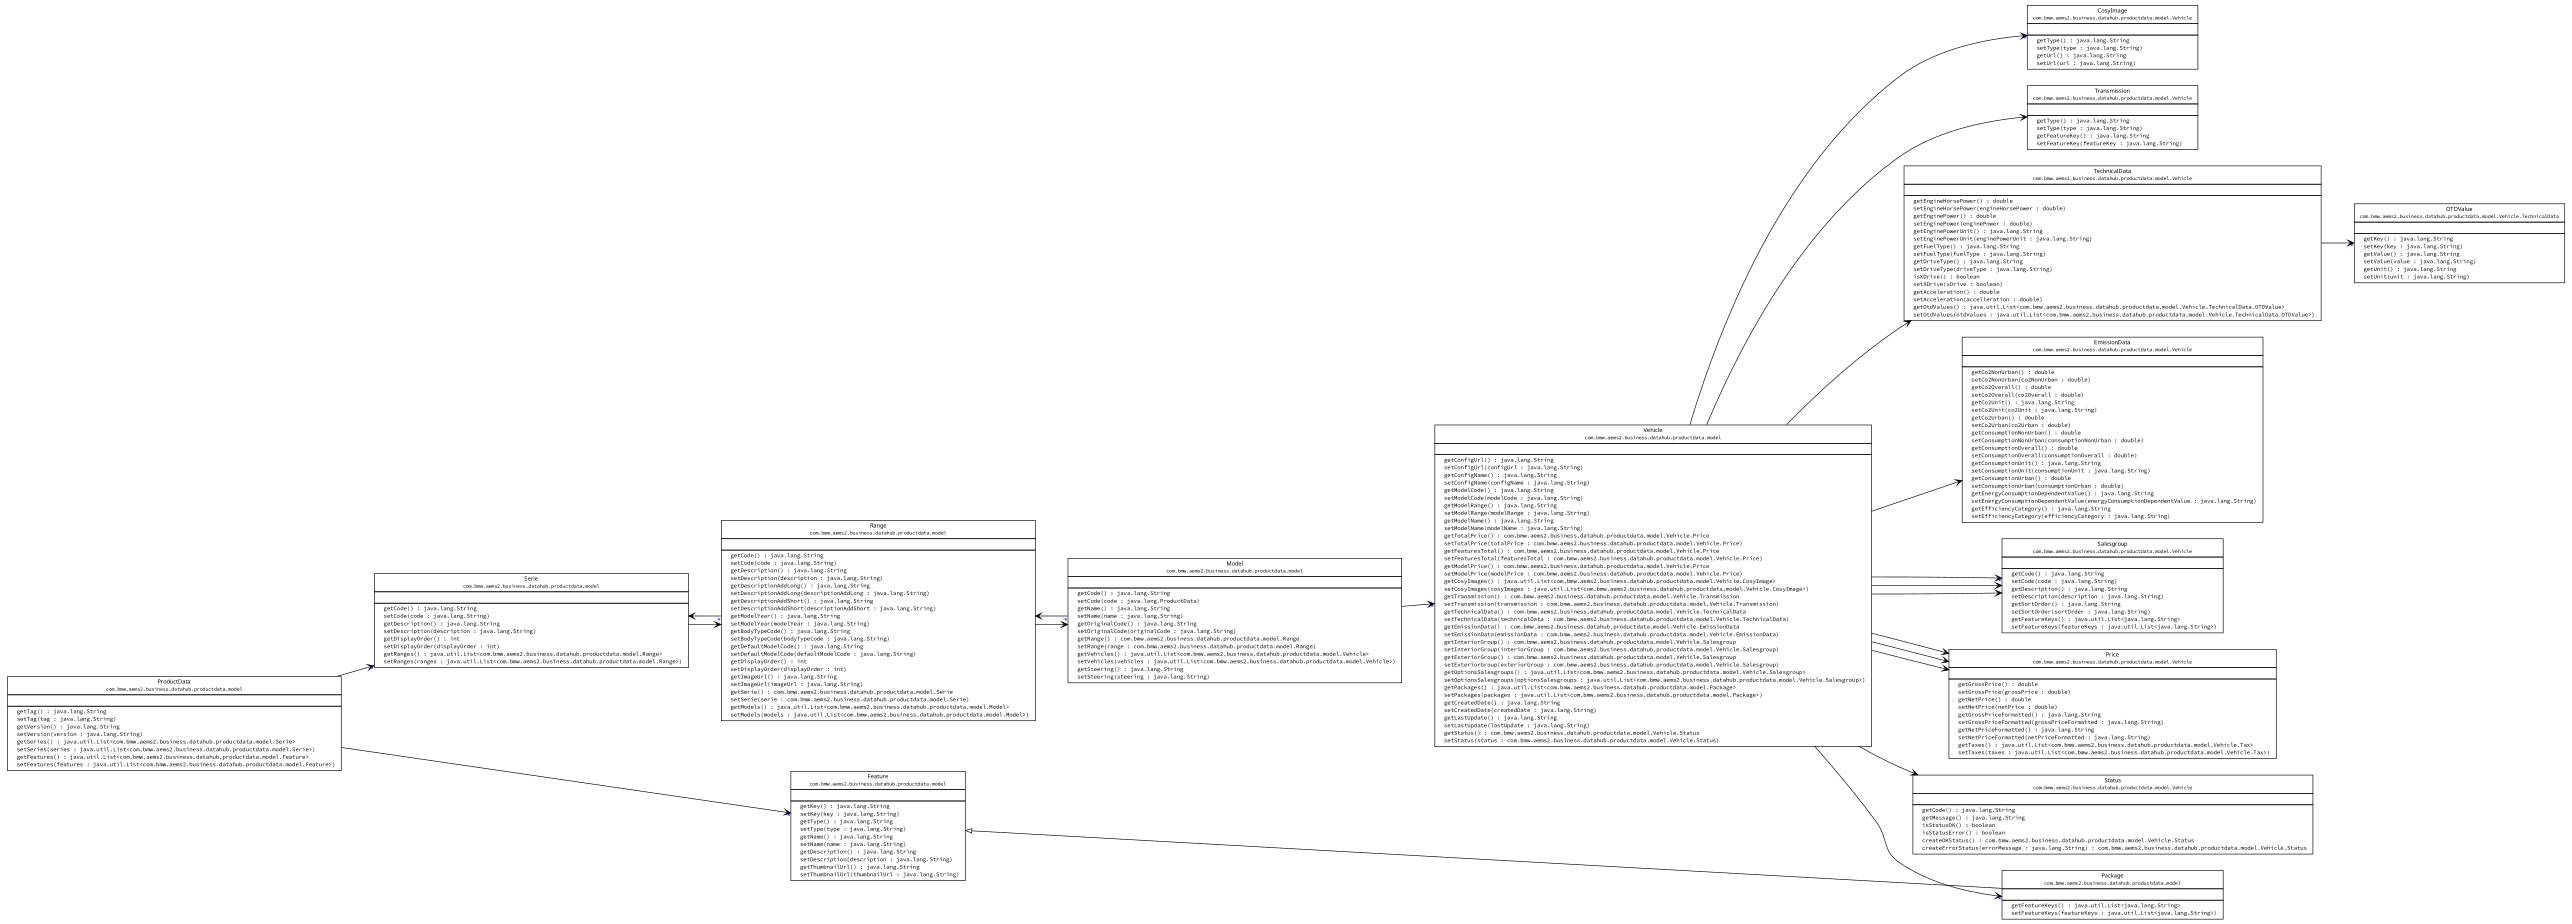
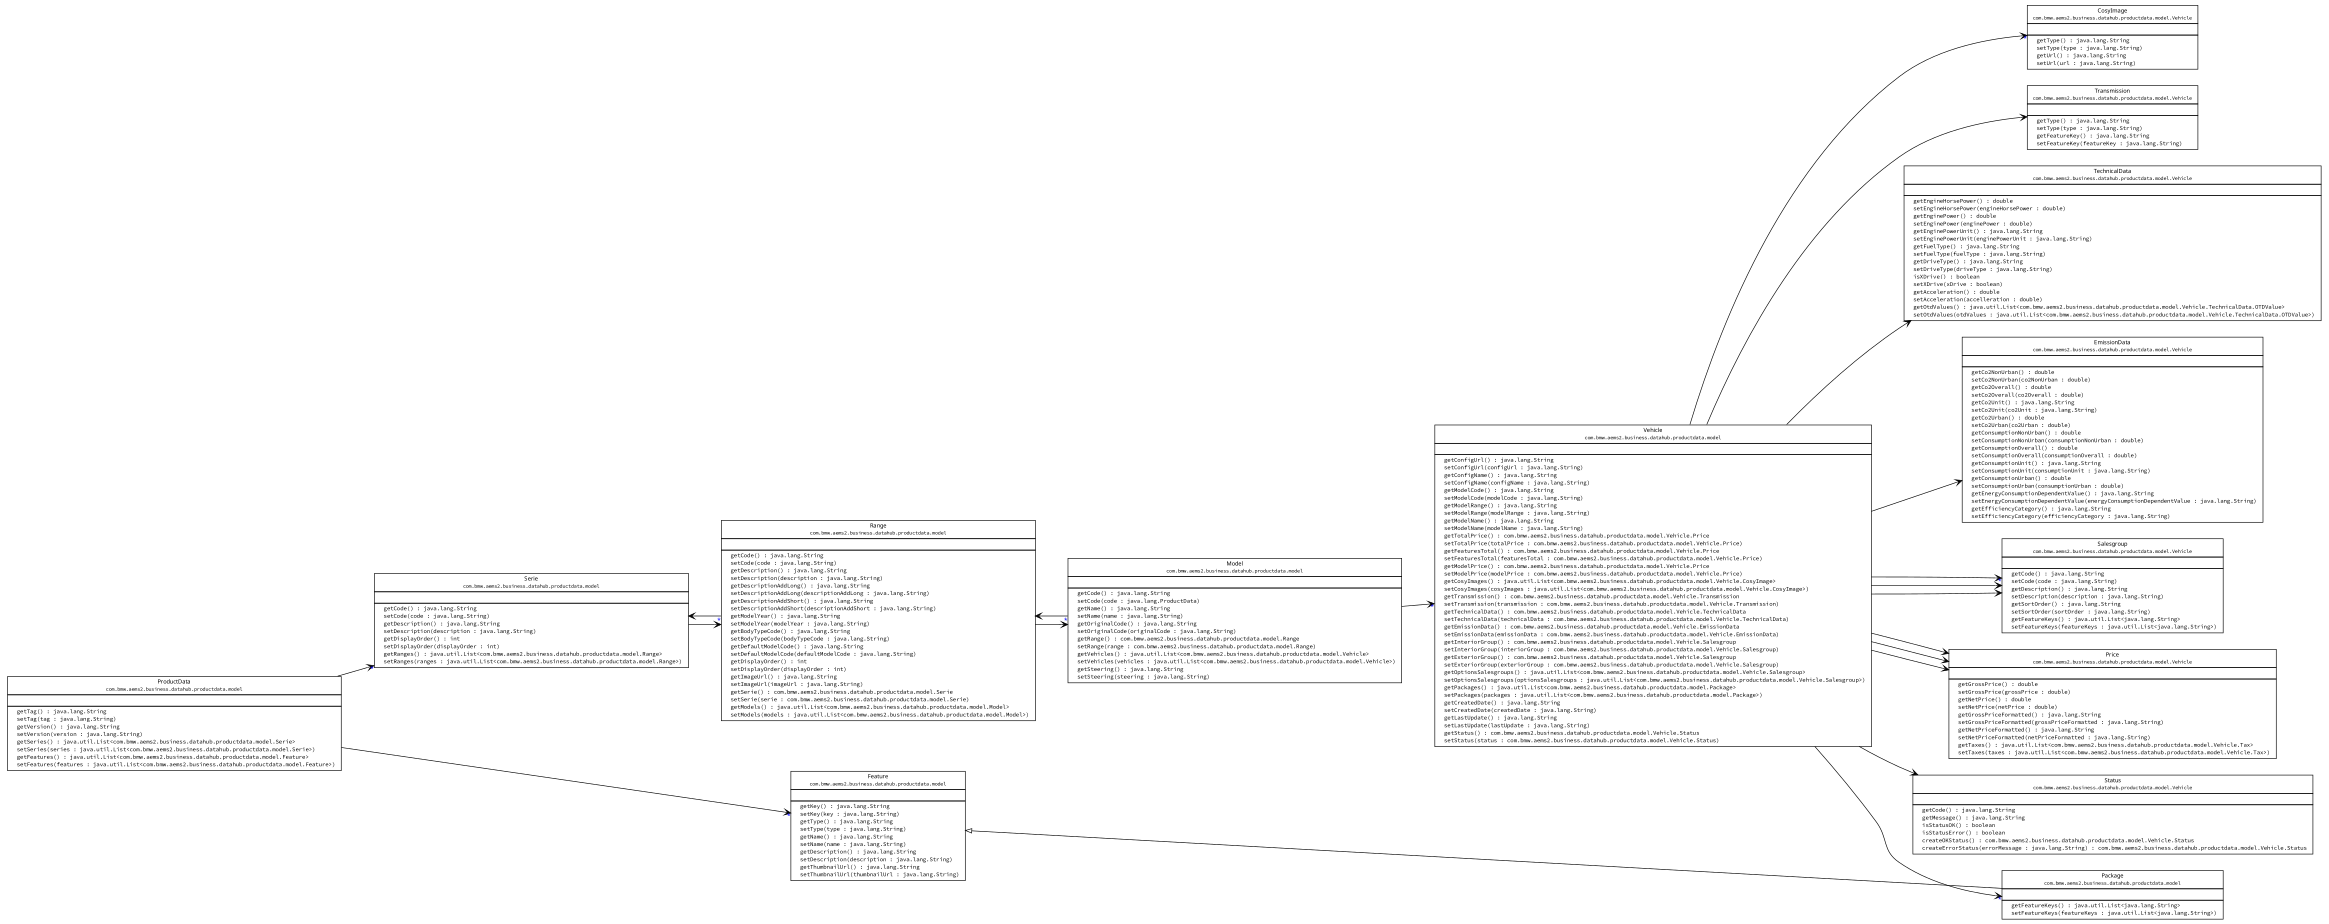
node "OTDValue": removed
